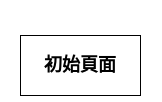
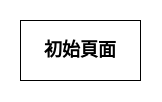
node "初始頁面": moved (81, 66) -> (81, 51)
